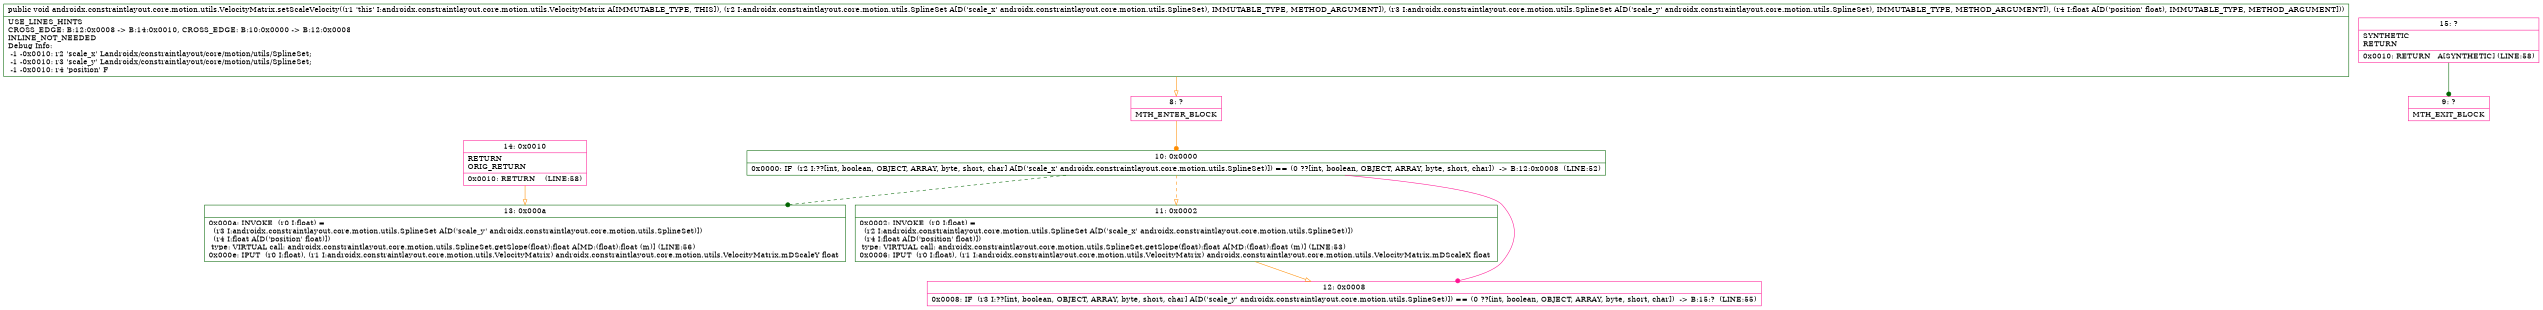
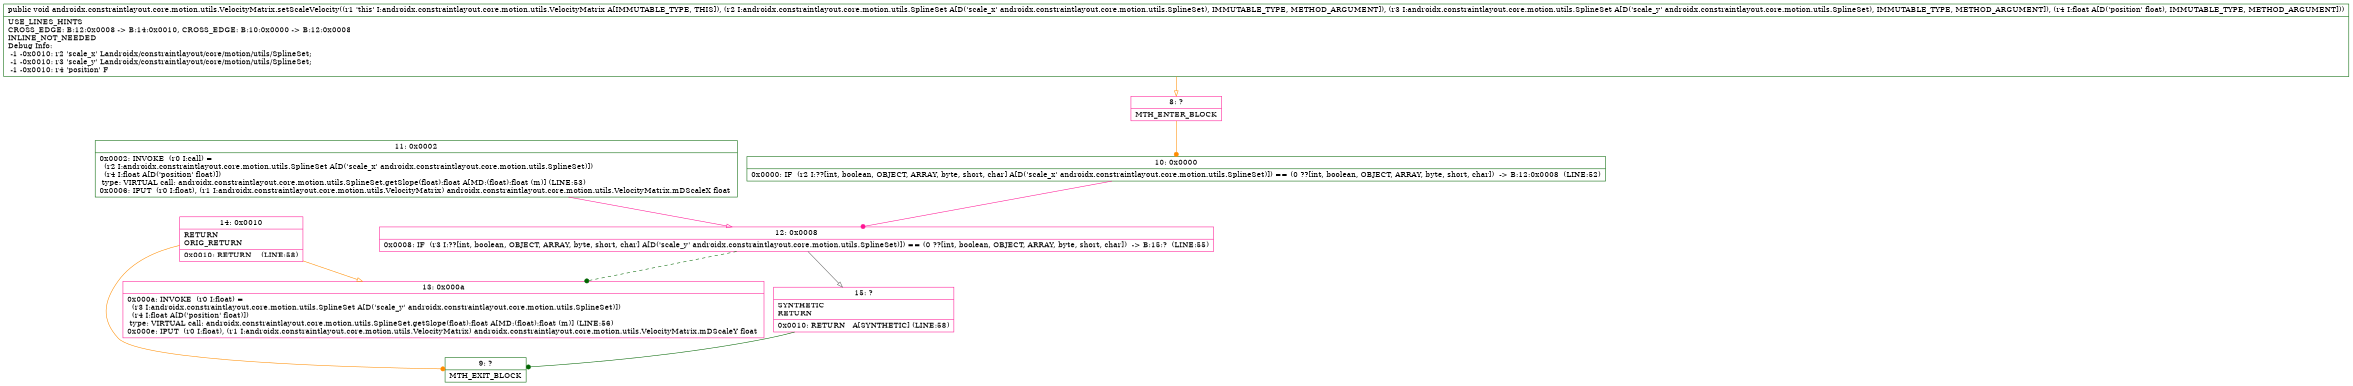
node "9: ?": color deeppink -> darkgreen
edge "10: 0x0000" -> "11: 0x0002": removed
edge "10: 0x0000" -> "13: 0x000a": now "12: 0x0008" -> "13: 0x000a"
node "11: 0x0002": text "0x0002: INVOKE  (r0 I:float) =" -> "0x0002: INVOKE  (r0 I:call) ="
node "13: 0x000a": color darkgreen -> deeppink
edge "12: 0x0008" -> "15: ?": added
edge "11: 0x0002" -> "12: 0x0008": color darkorange -> deeppink
edge "14: 0x0010" -> "9: ?": added
